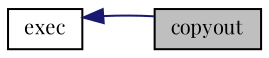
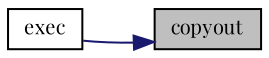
edge "copyout" -> "exec": reversed
